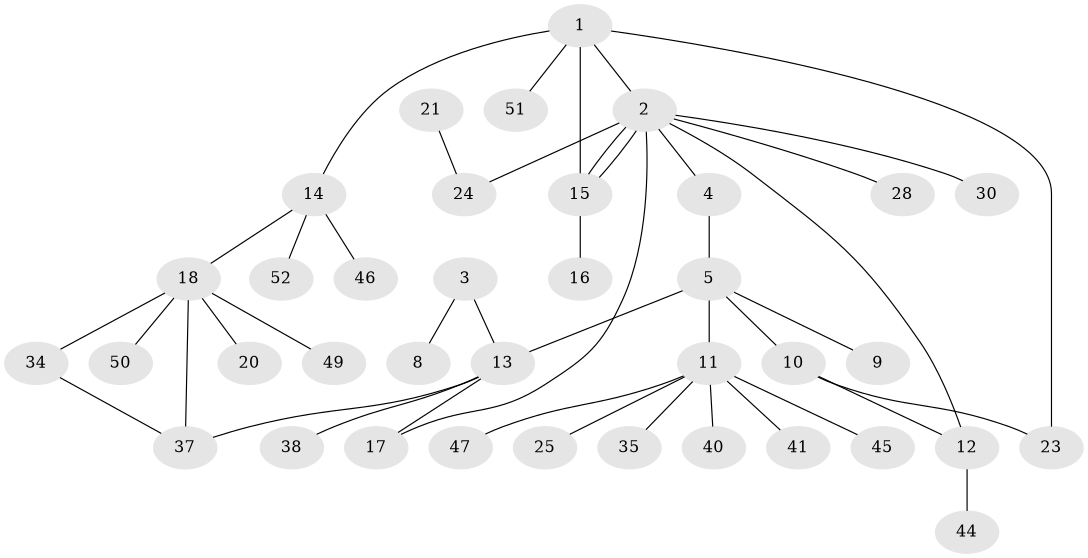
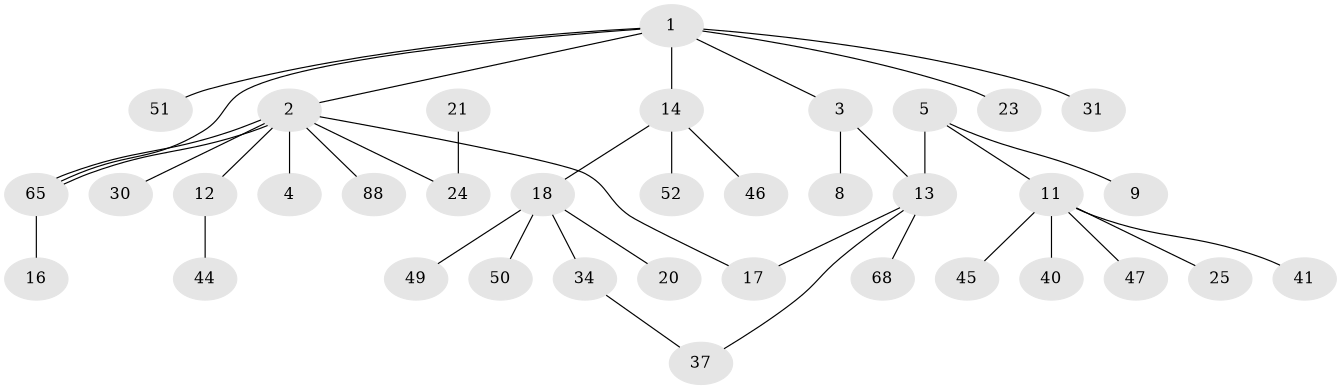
edge "1" -- "3": added
node "31": added
node "15": label "15" -> "65"
node "28": label "28" -> "88"
edge "4" -- "5": removed
edge "18" -- "37": removed
node "10": removed
node "38": label "38" -> "68"
node "35": removed
